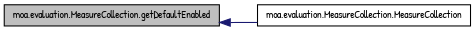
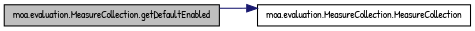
edge "moa.evaluation.MeasureCollection.MeasureCollection" -> "moa.evaluation.MeasureCollection.getDefaultEnabled": reversed
